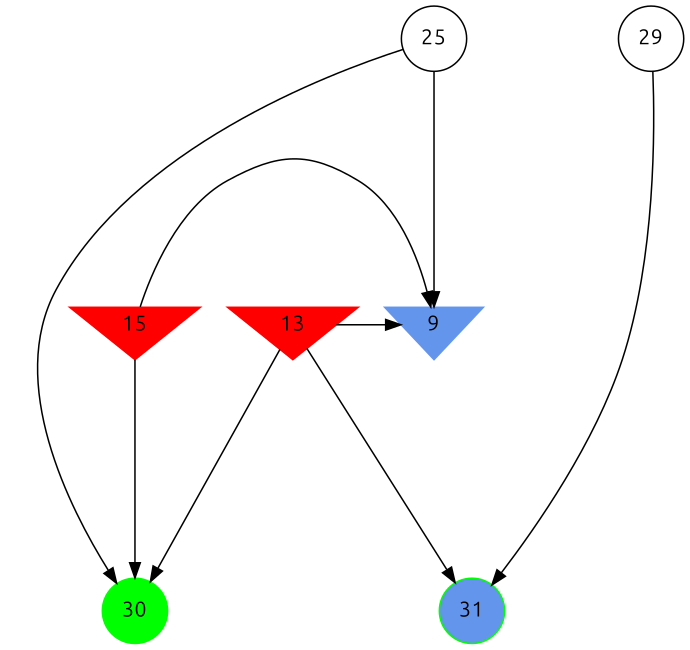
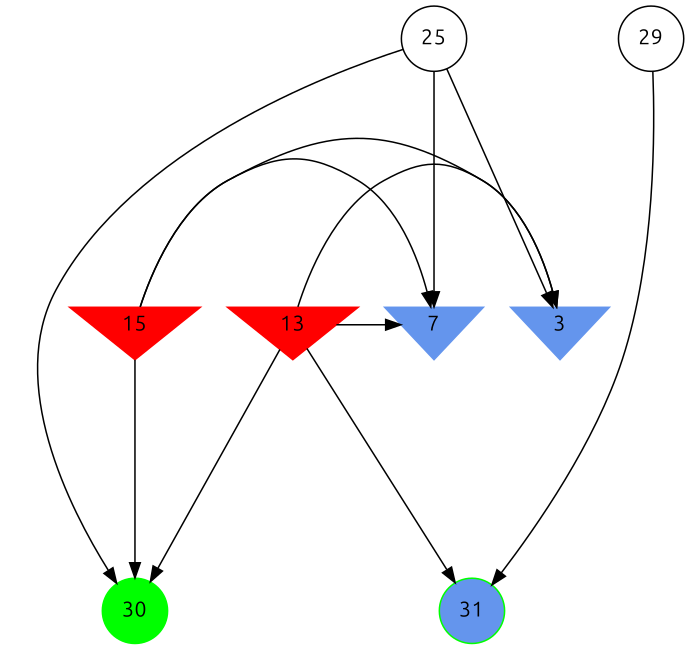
node "9": label "9" -> "7"
node "3": added
